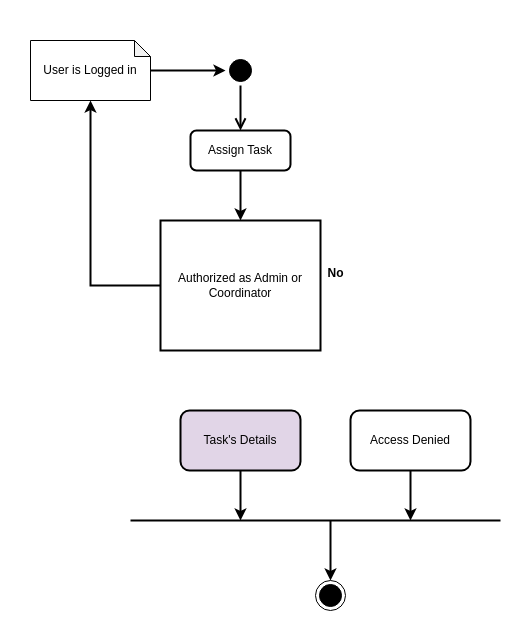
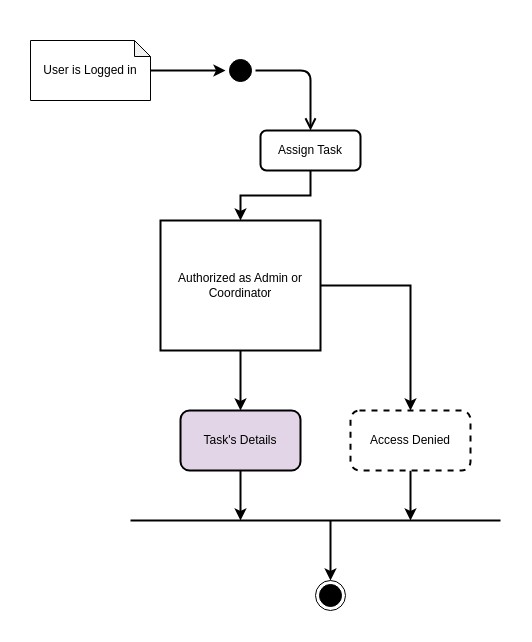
node "Assign Task": moved (241, 151) -> (311, 151)
edge "Authorized as Admin or Coordinator" -> "User is Logged in": now "Authorized as Admin or Coordinator" -> "Task's Details"
node "No": removed
edge "Authorized as Admin or Coordinator" -> "Access Denied": added
node "Access Denied": style solid -> dashed
